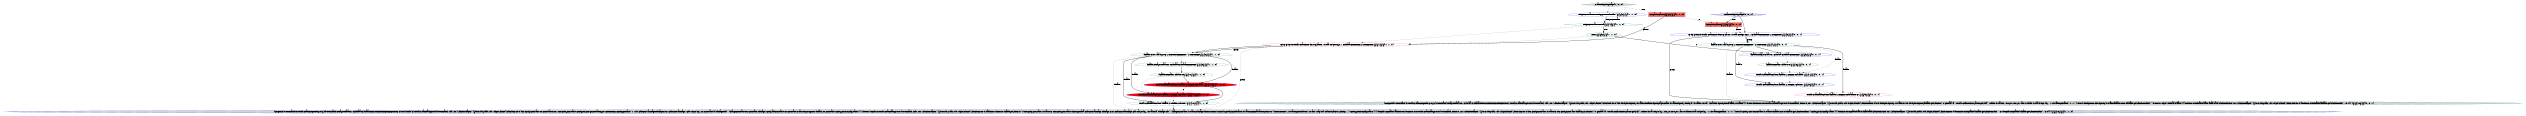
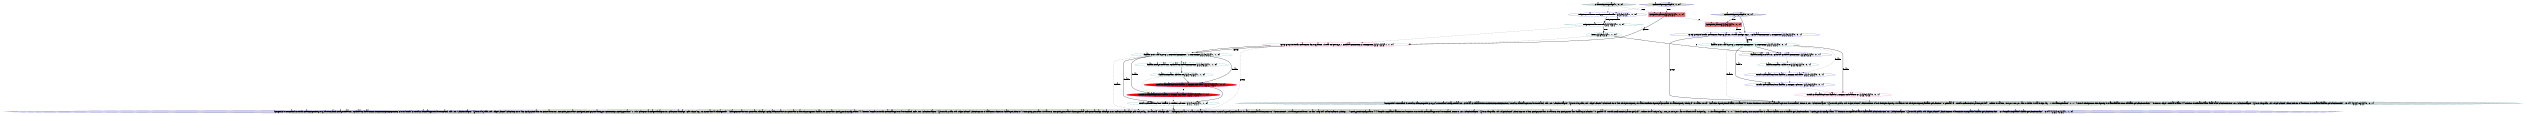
node "createUniqueKeysPage['0', '1', '0']": added
